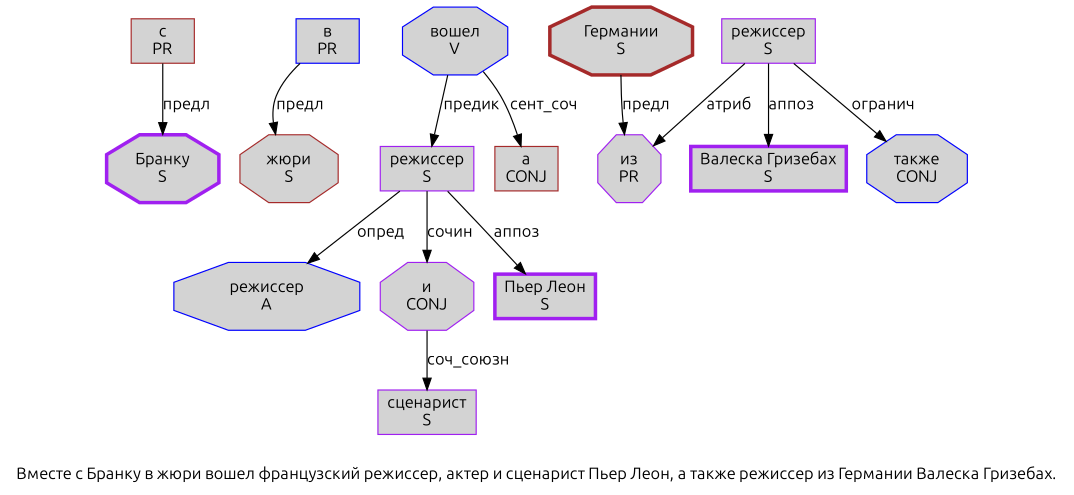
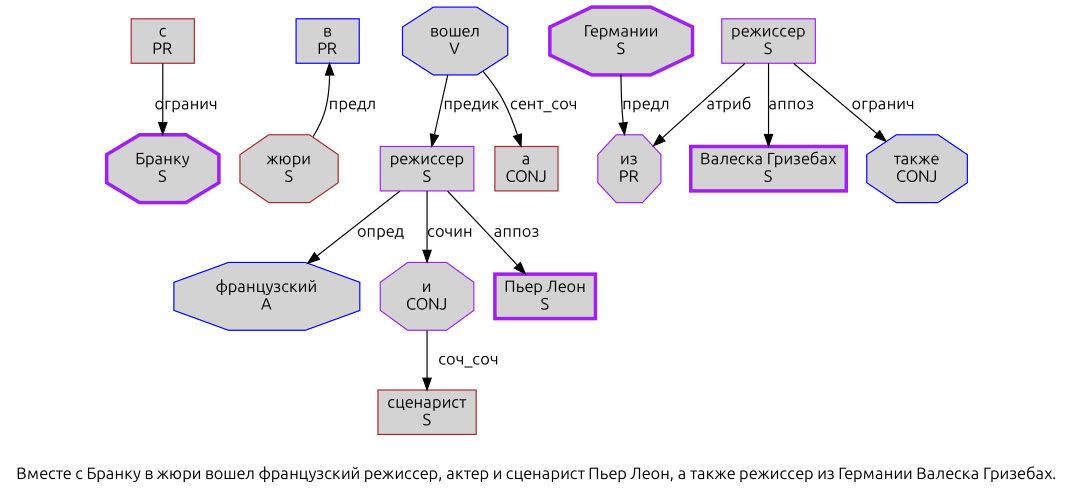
node "Германии S": color brown -> purple
edge "в PR" -> "жюри S": reversed
edge "с PR" -> "Бранку S": label "предл" -> "огранич"
node "режиссер A": label "режиссер A" -> "французский A"
edge "и CONJ" -> "сценарист S": label "соч_союзн" -> "соч_соч"
node "сценарист S": color purple -> brown
